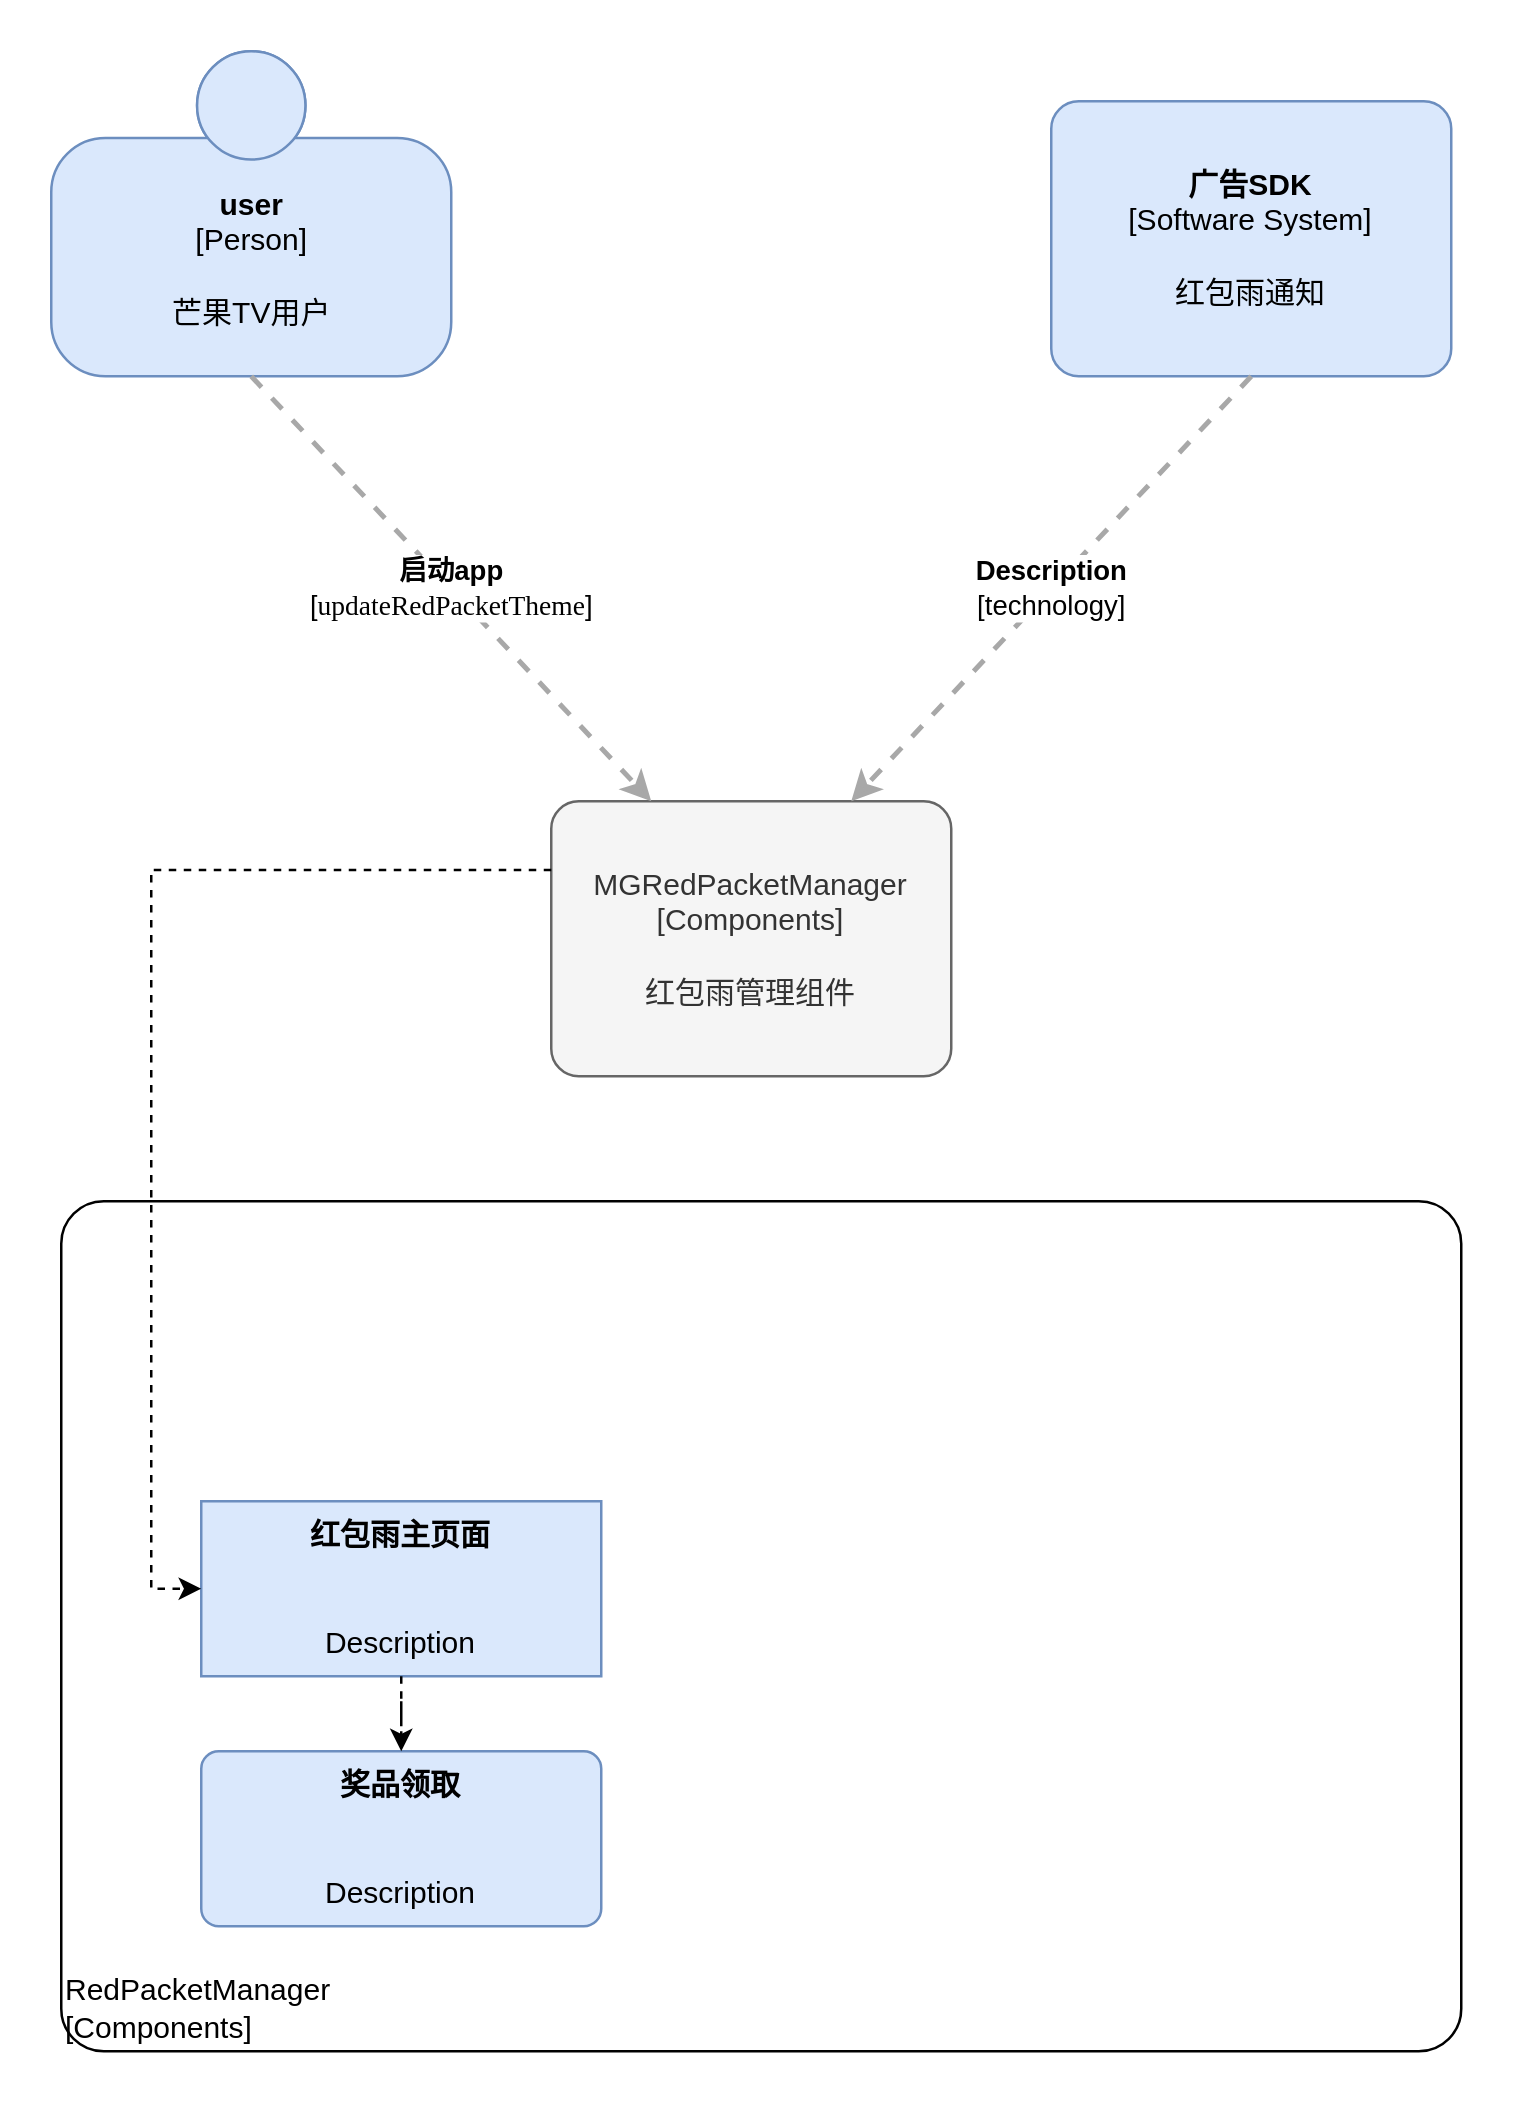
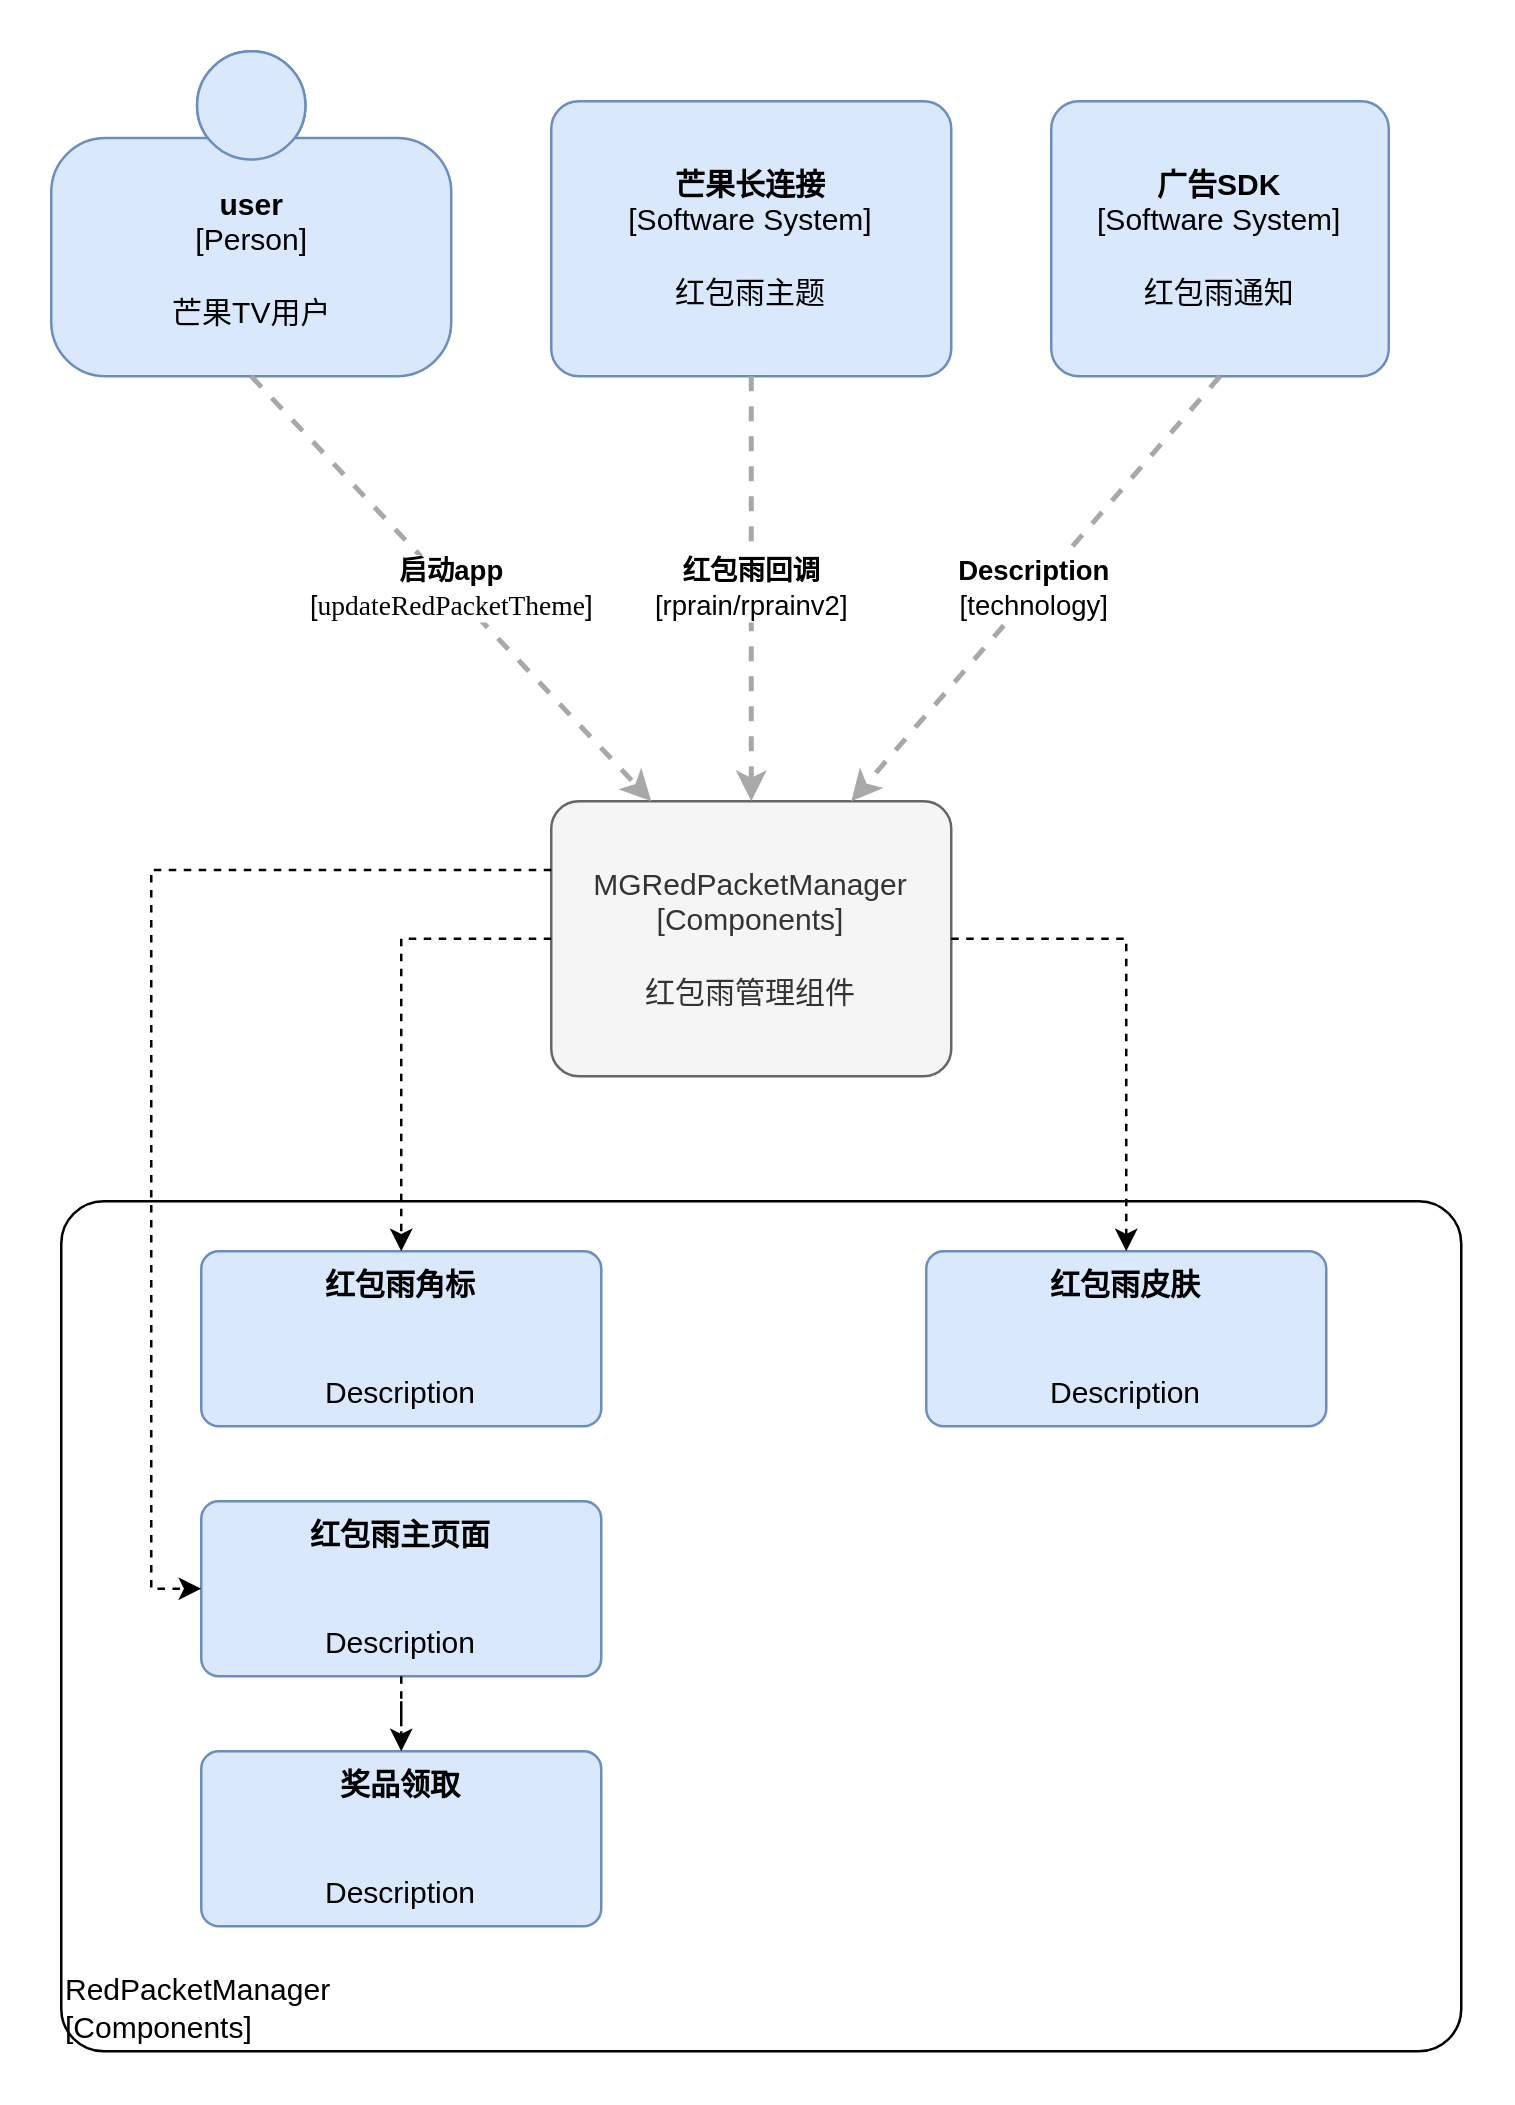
node "芒果长连接 [Software System] 红包雨主题": added
node "广告SDK [Software System] 红包雨通知": size 400x275 -> 338x275
edge "芒果长连接 [Software System] 红包雨主题" -> "MGRedPacketManager [Components] 红包雨管理组件": added, label "红包雨回调 [rprain/rprainv2]"
edge "MGRedPacketManager [Components] 红包雨管理组件" -> "红包雨皮肤 Description": added
edge "MGRedPacketManager [Components] 红包雨管理组件" -> "红包雨角标 Description": added
node "红包雨角标 Description": added
node "红包雨皮肤 Description": added
node "红包雨主页面 Description": shape rectangle -> rounded rectangle
